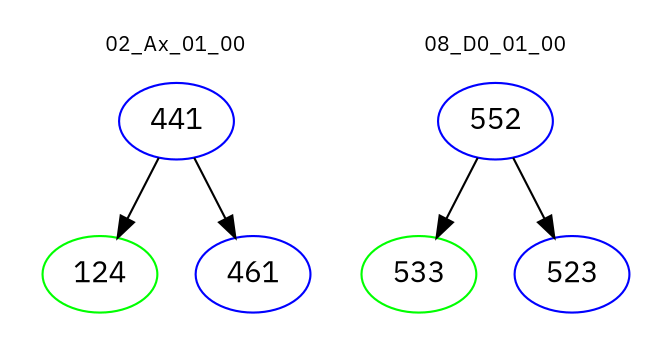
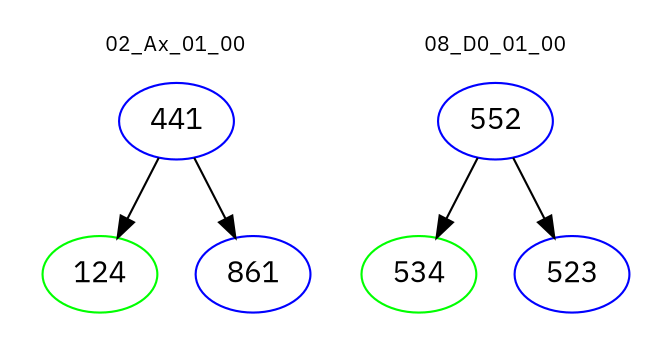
node "461": label "461" -> "861"
node "533": label "533" -> "534"
